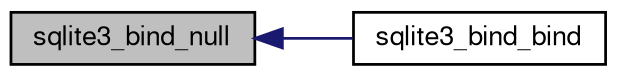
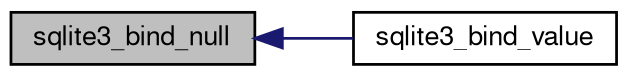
node "sqlite3_bind_bind": label "sqlite3_bind_bind" -> "sqlite3_bind_value"
